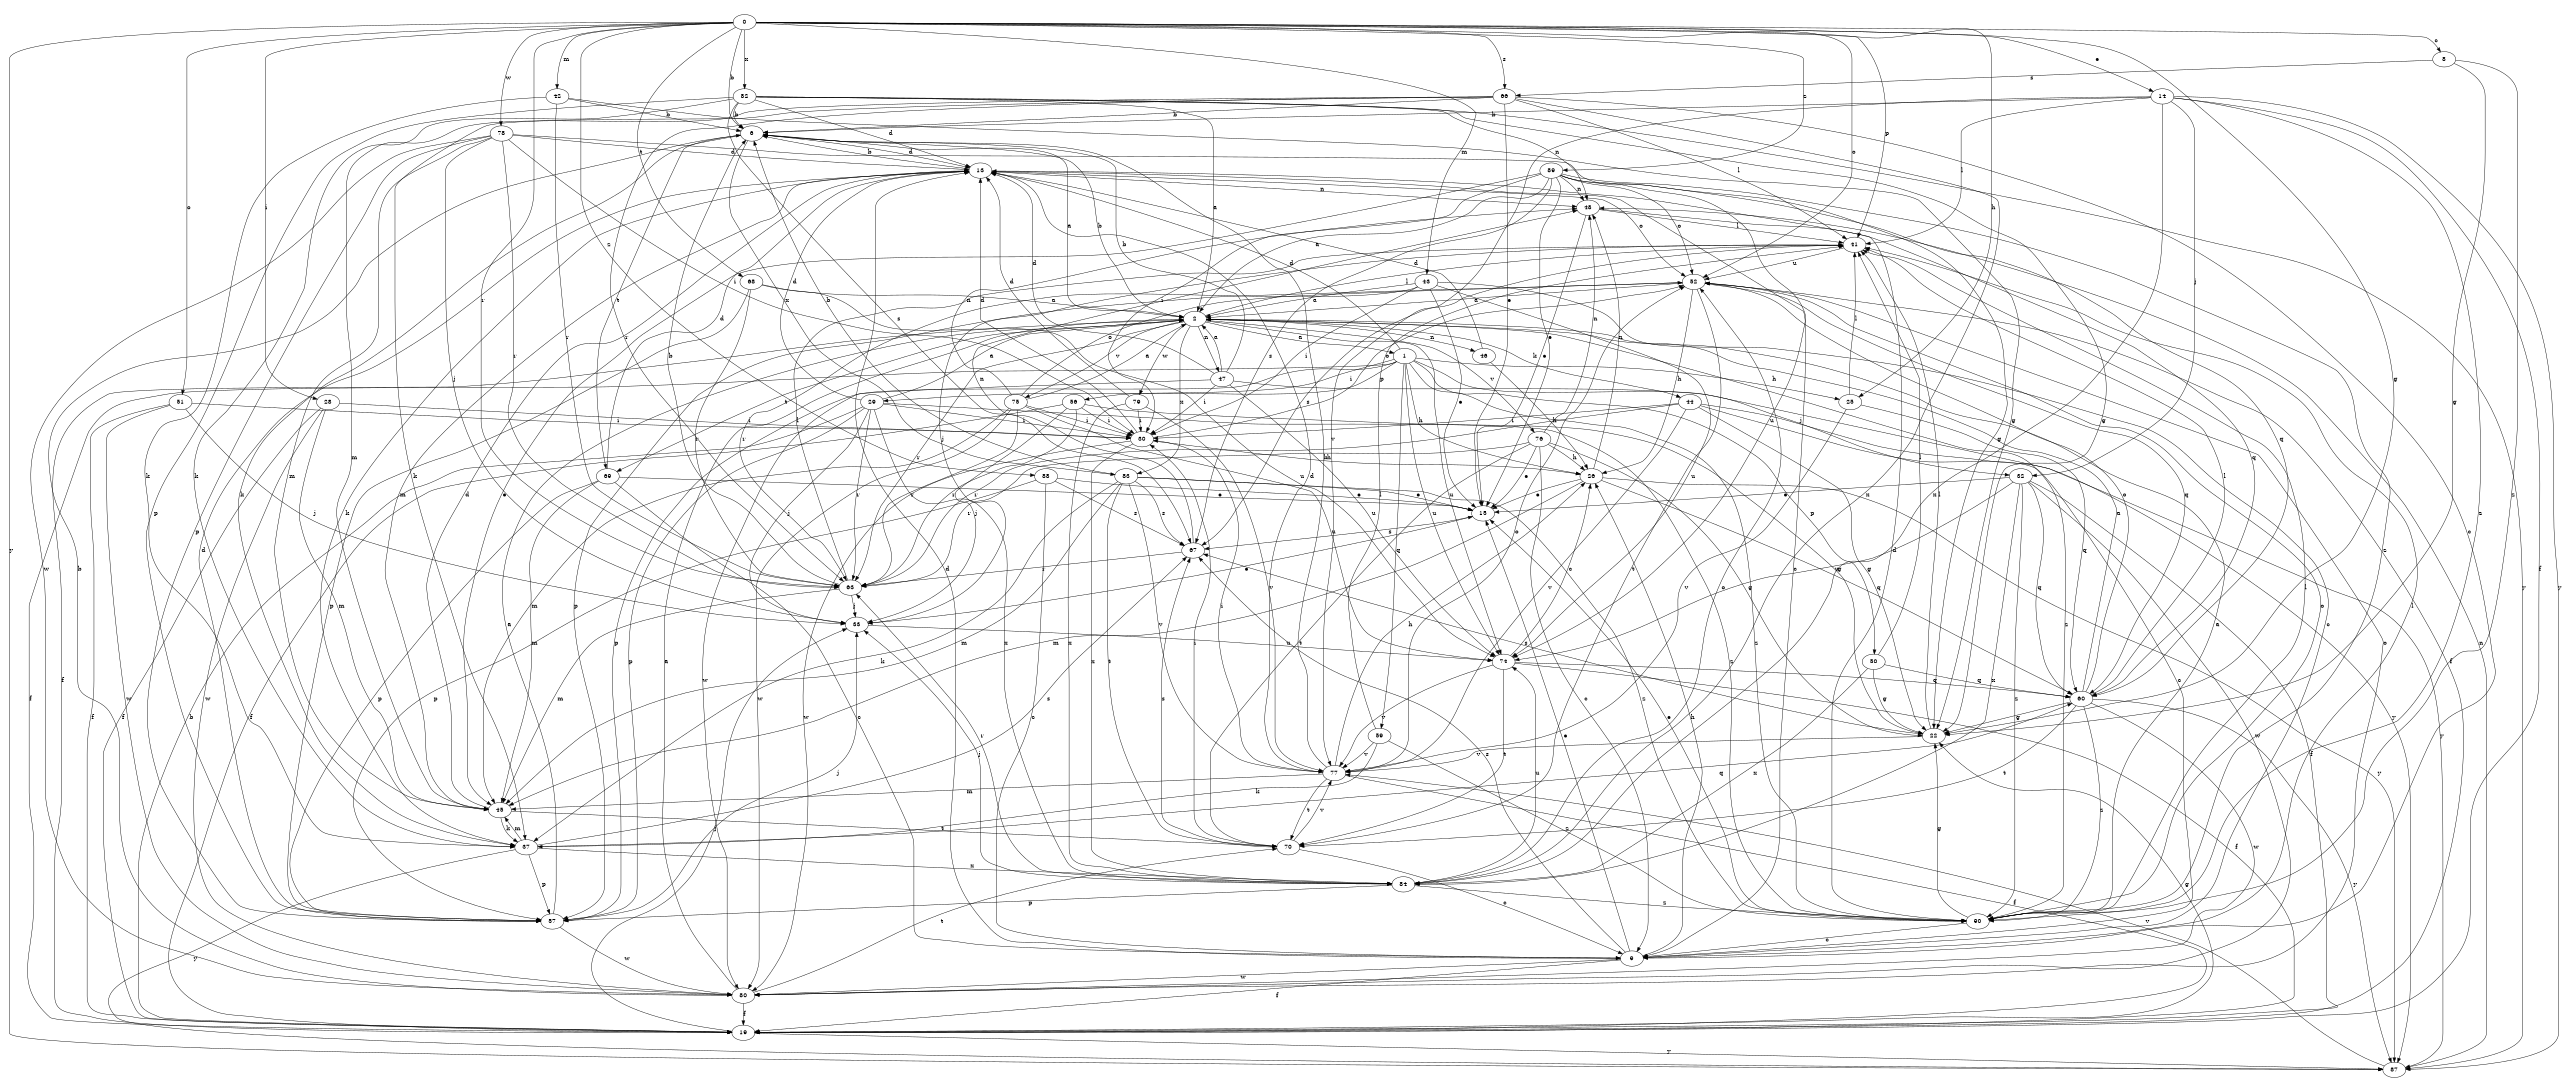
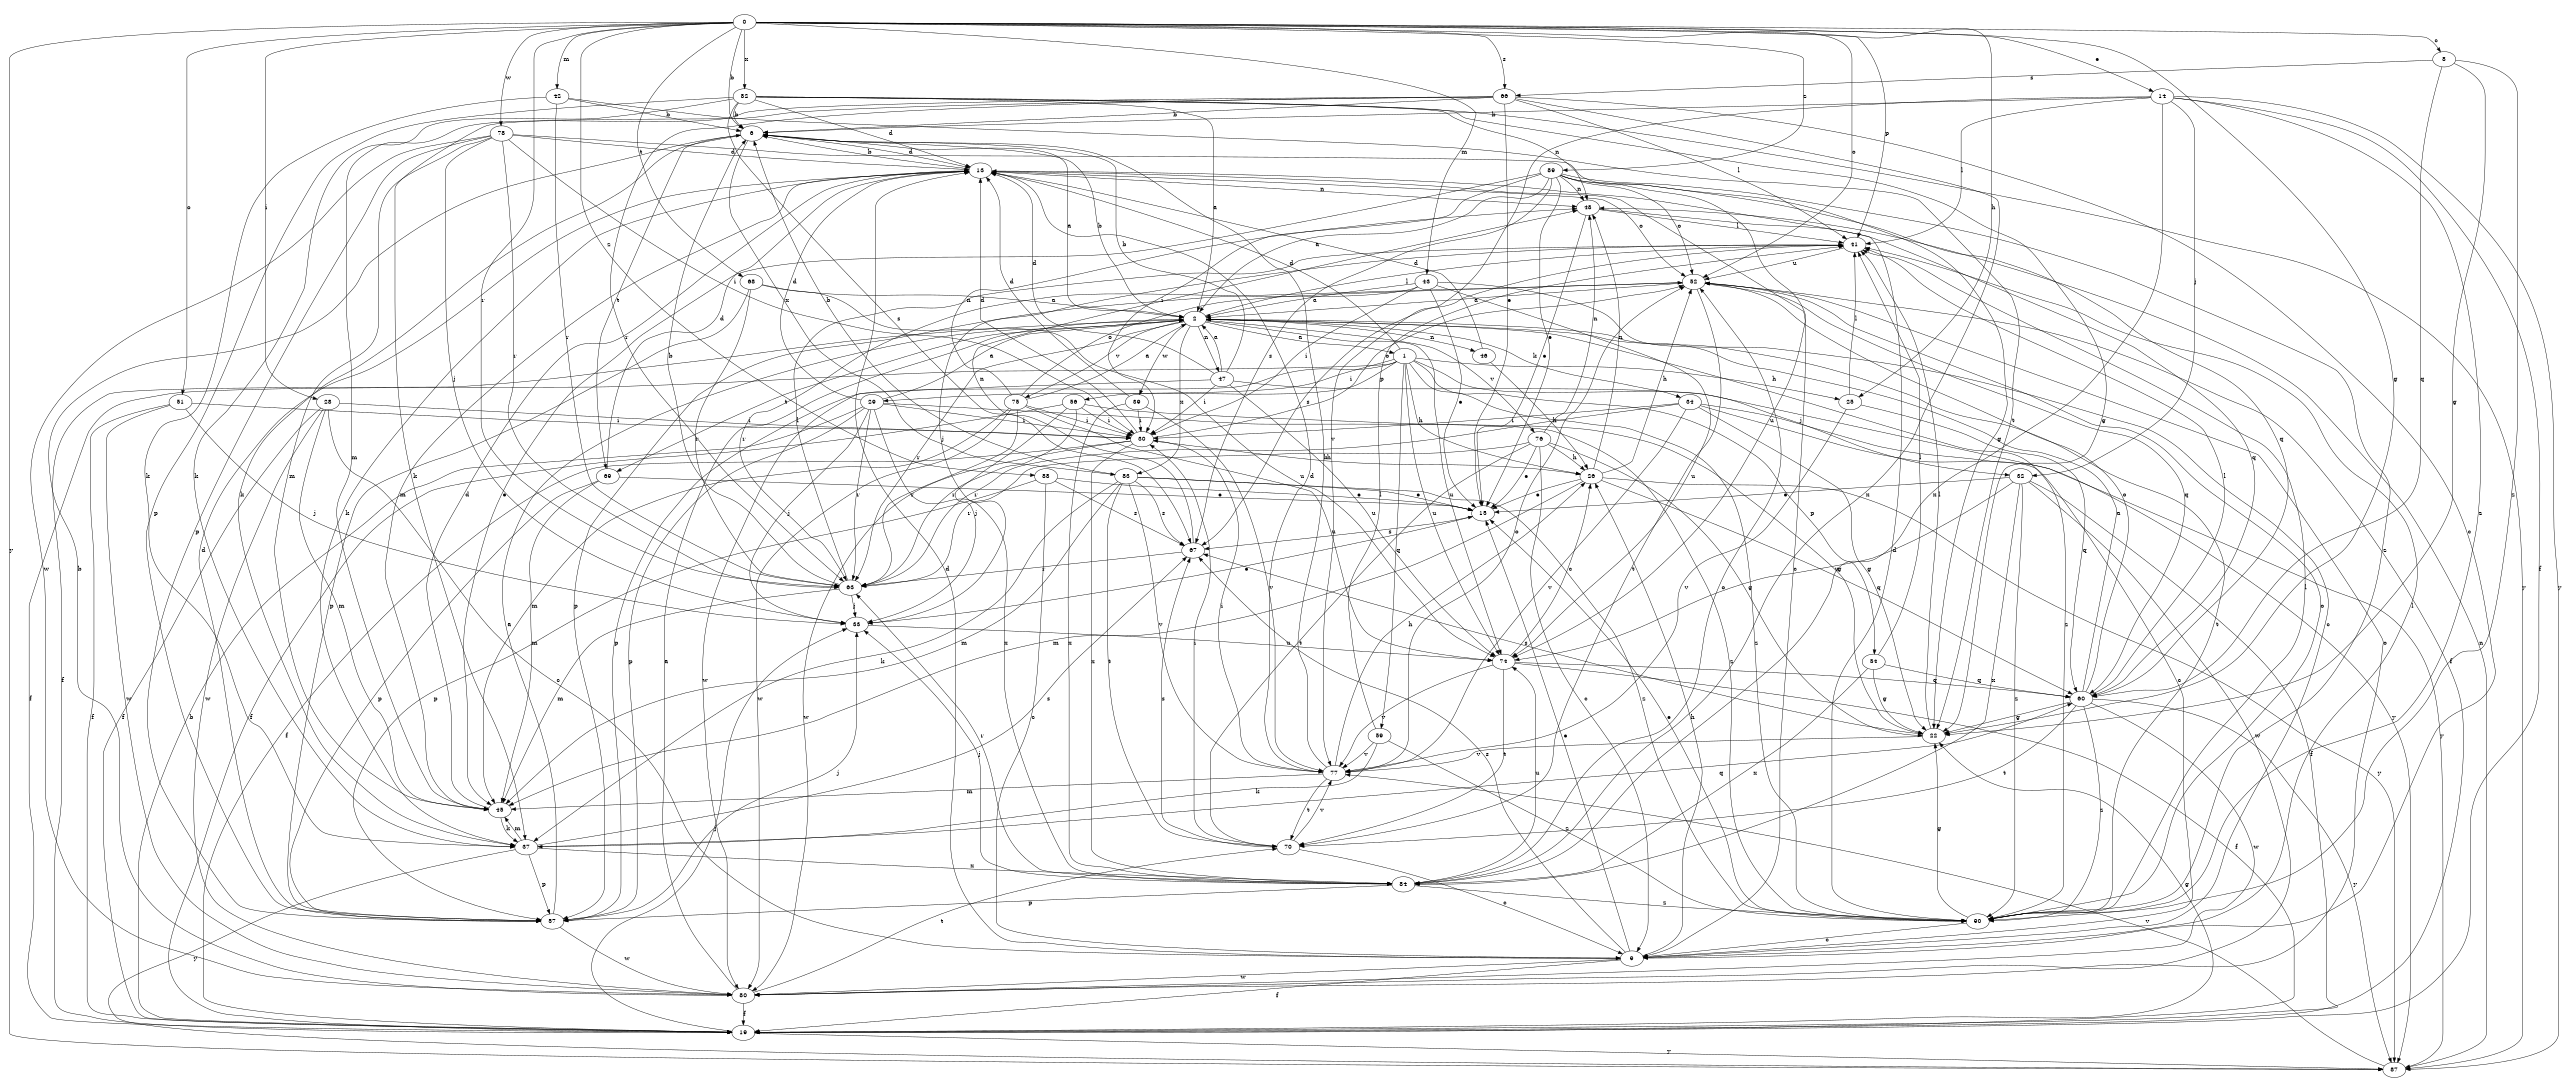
edge "52" -> "26": reversed
node "79": label "79" -> "39"
node "44": label "44" -> "34"
edge "42" -> "22": label "g" -> "t"
edge "32" -> "60": now "8" -> "60"
edge "90" -> "2": label "a" -> "t"
node "50": label "50" -> "54"
edge "45" -> "70": removed, label "t"
edge "69" -> "9": now "28" -> "9"
edge "77" -> "19": now "30" -> "19"
